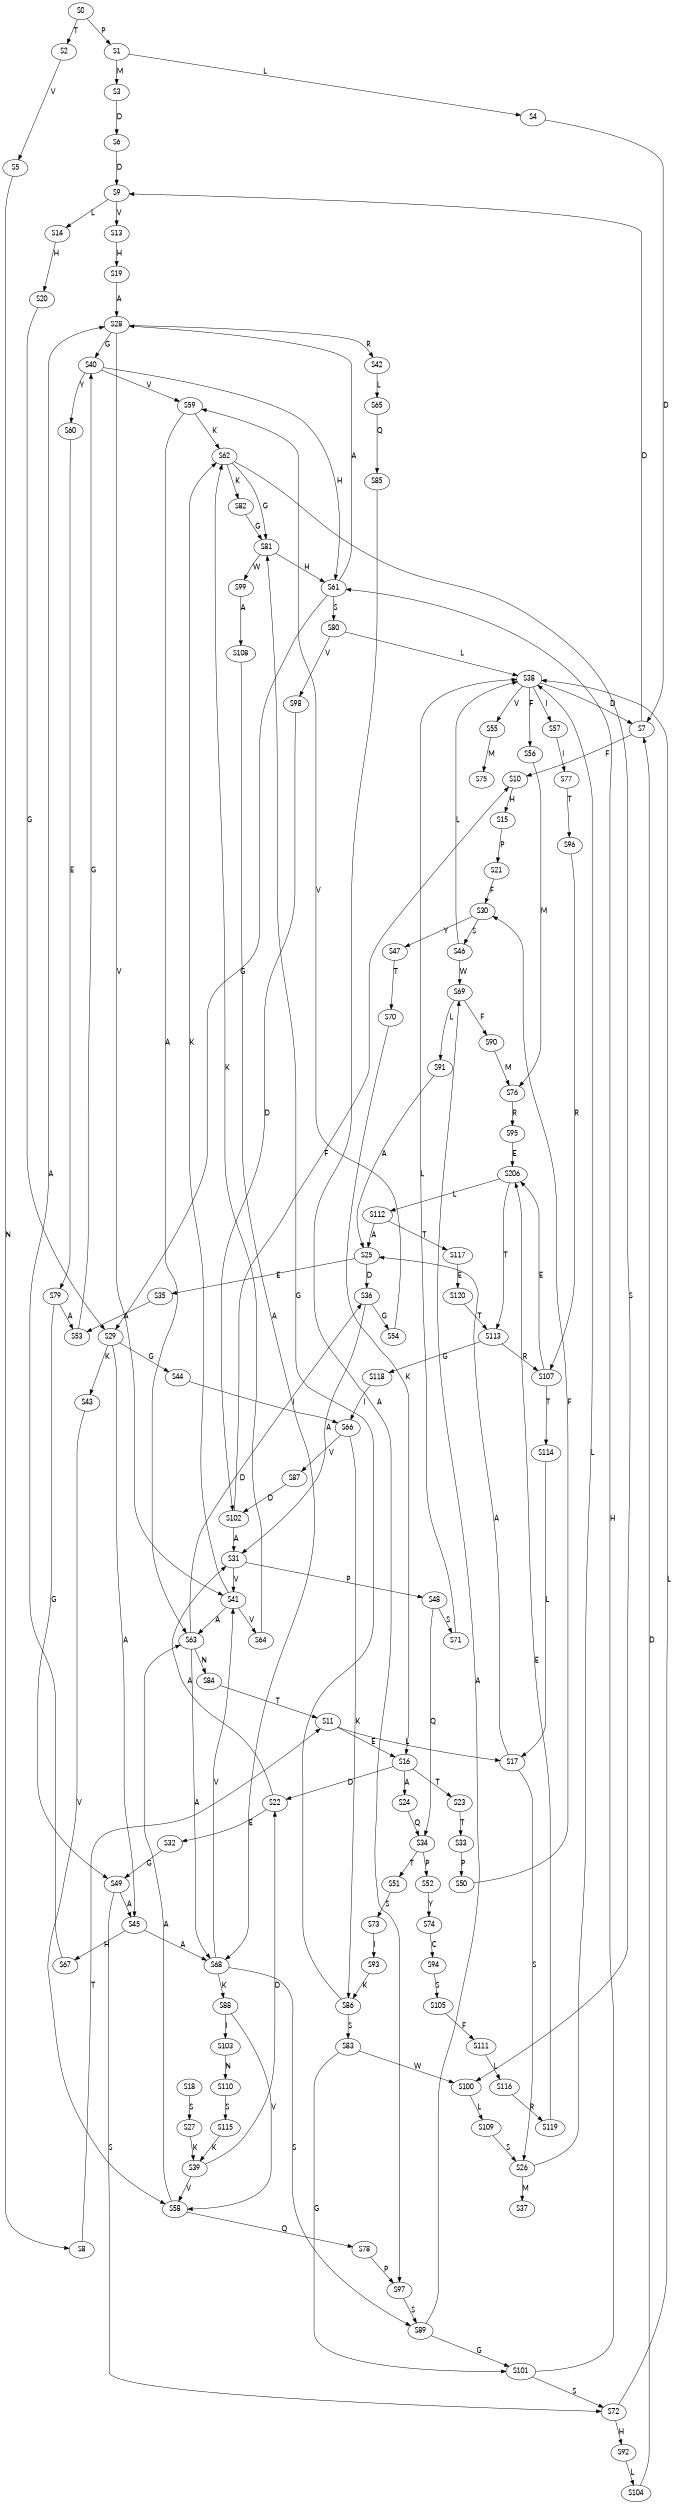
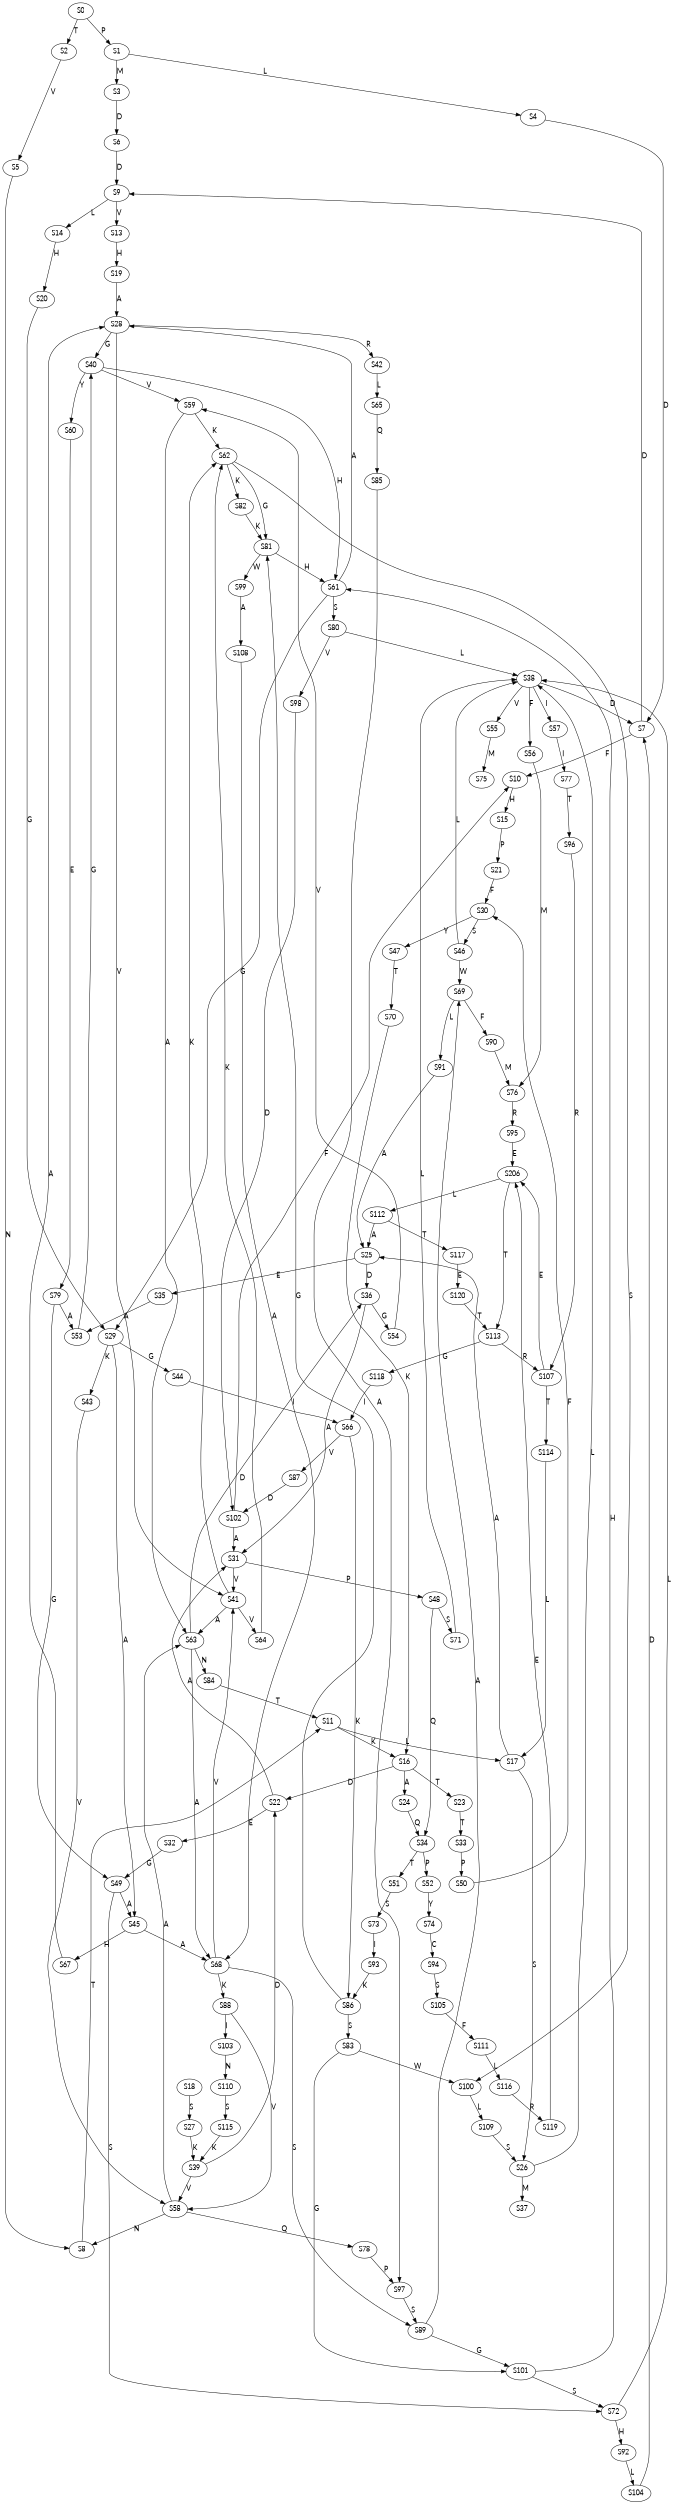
edge "S82" -> "S81": label "G" -> "K"
edge "S11" -> "S16": label "E" -> "K"
edge "S58" -> "S8": added, label "N"
